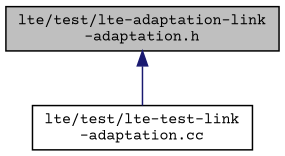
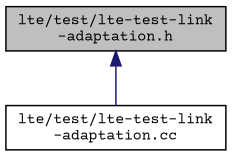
node "lte/test/lte-adaptation-link -adaptation.h": label "lte/test/lte-adaptation-link -adaptation.h" -> "lte/test/lte-test-link -adaptation.h"
